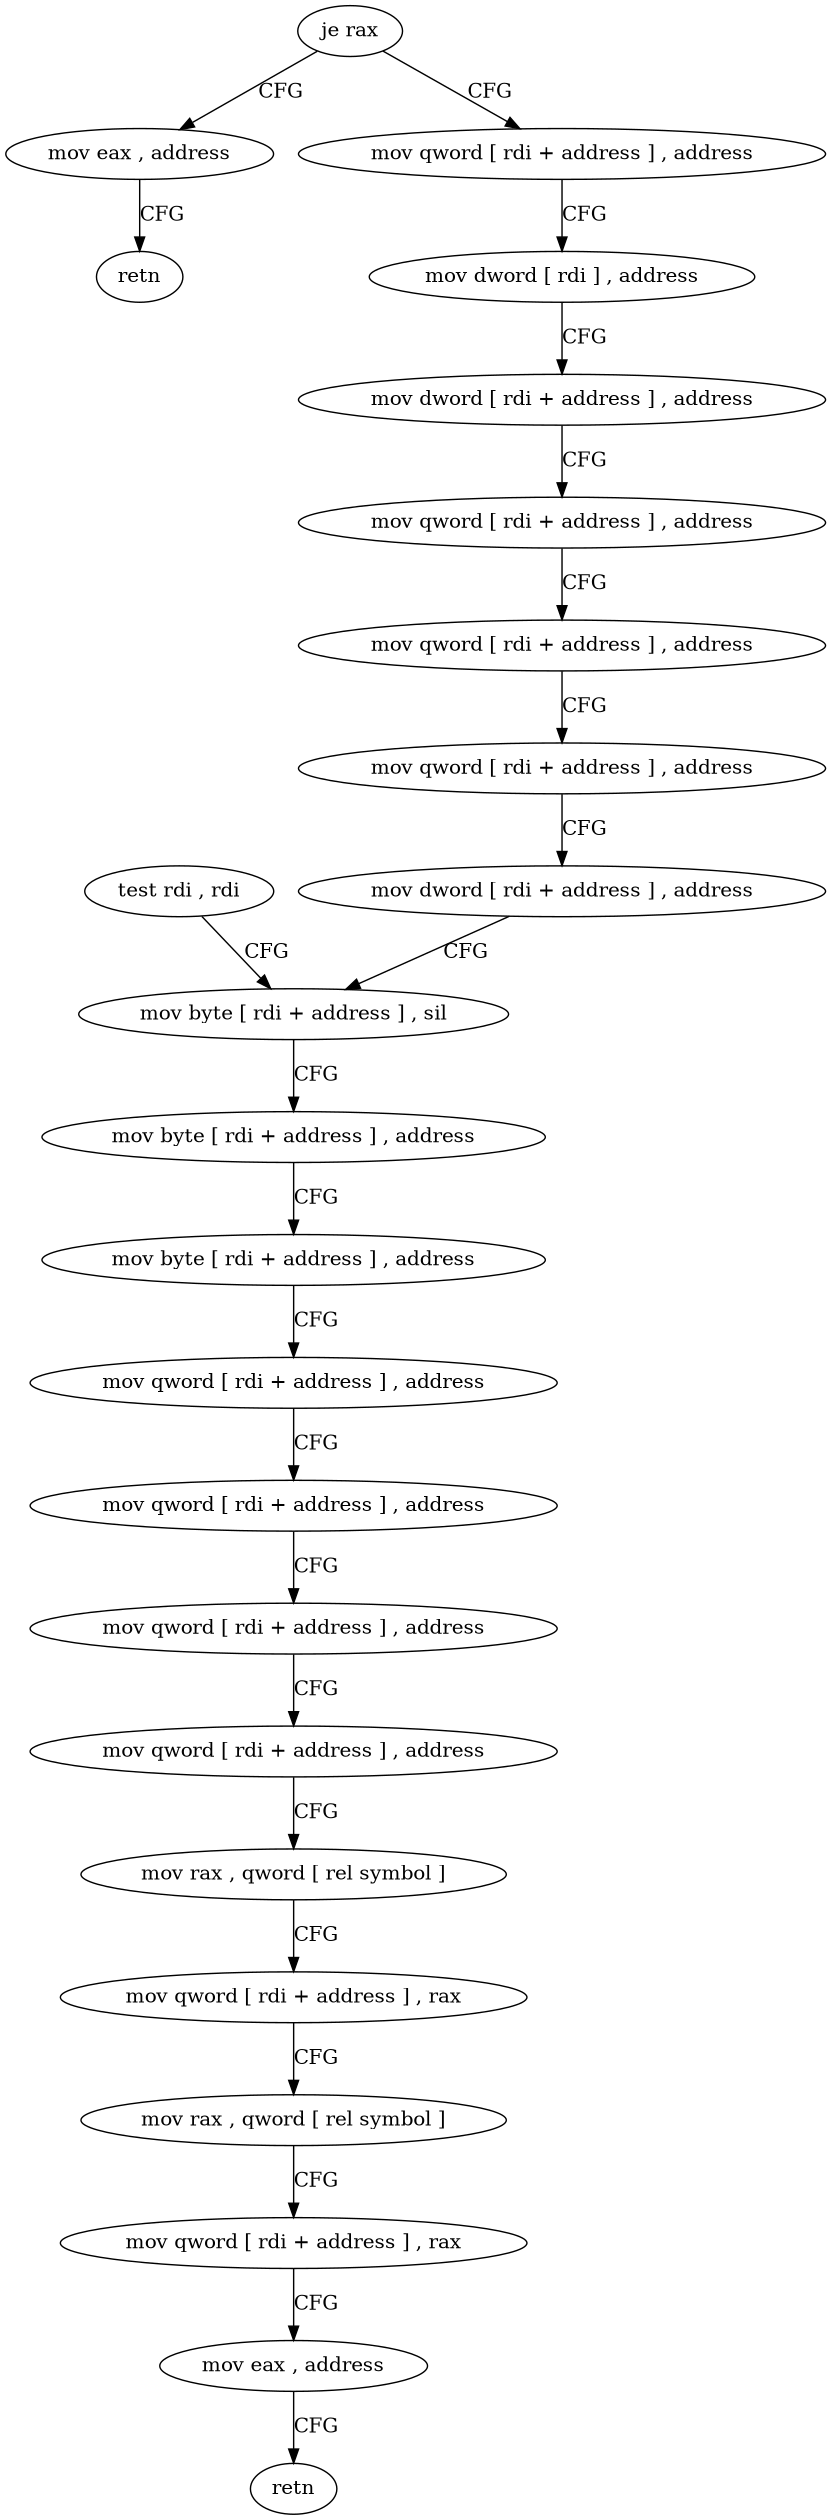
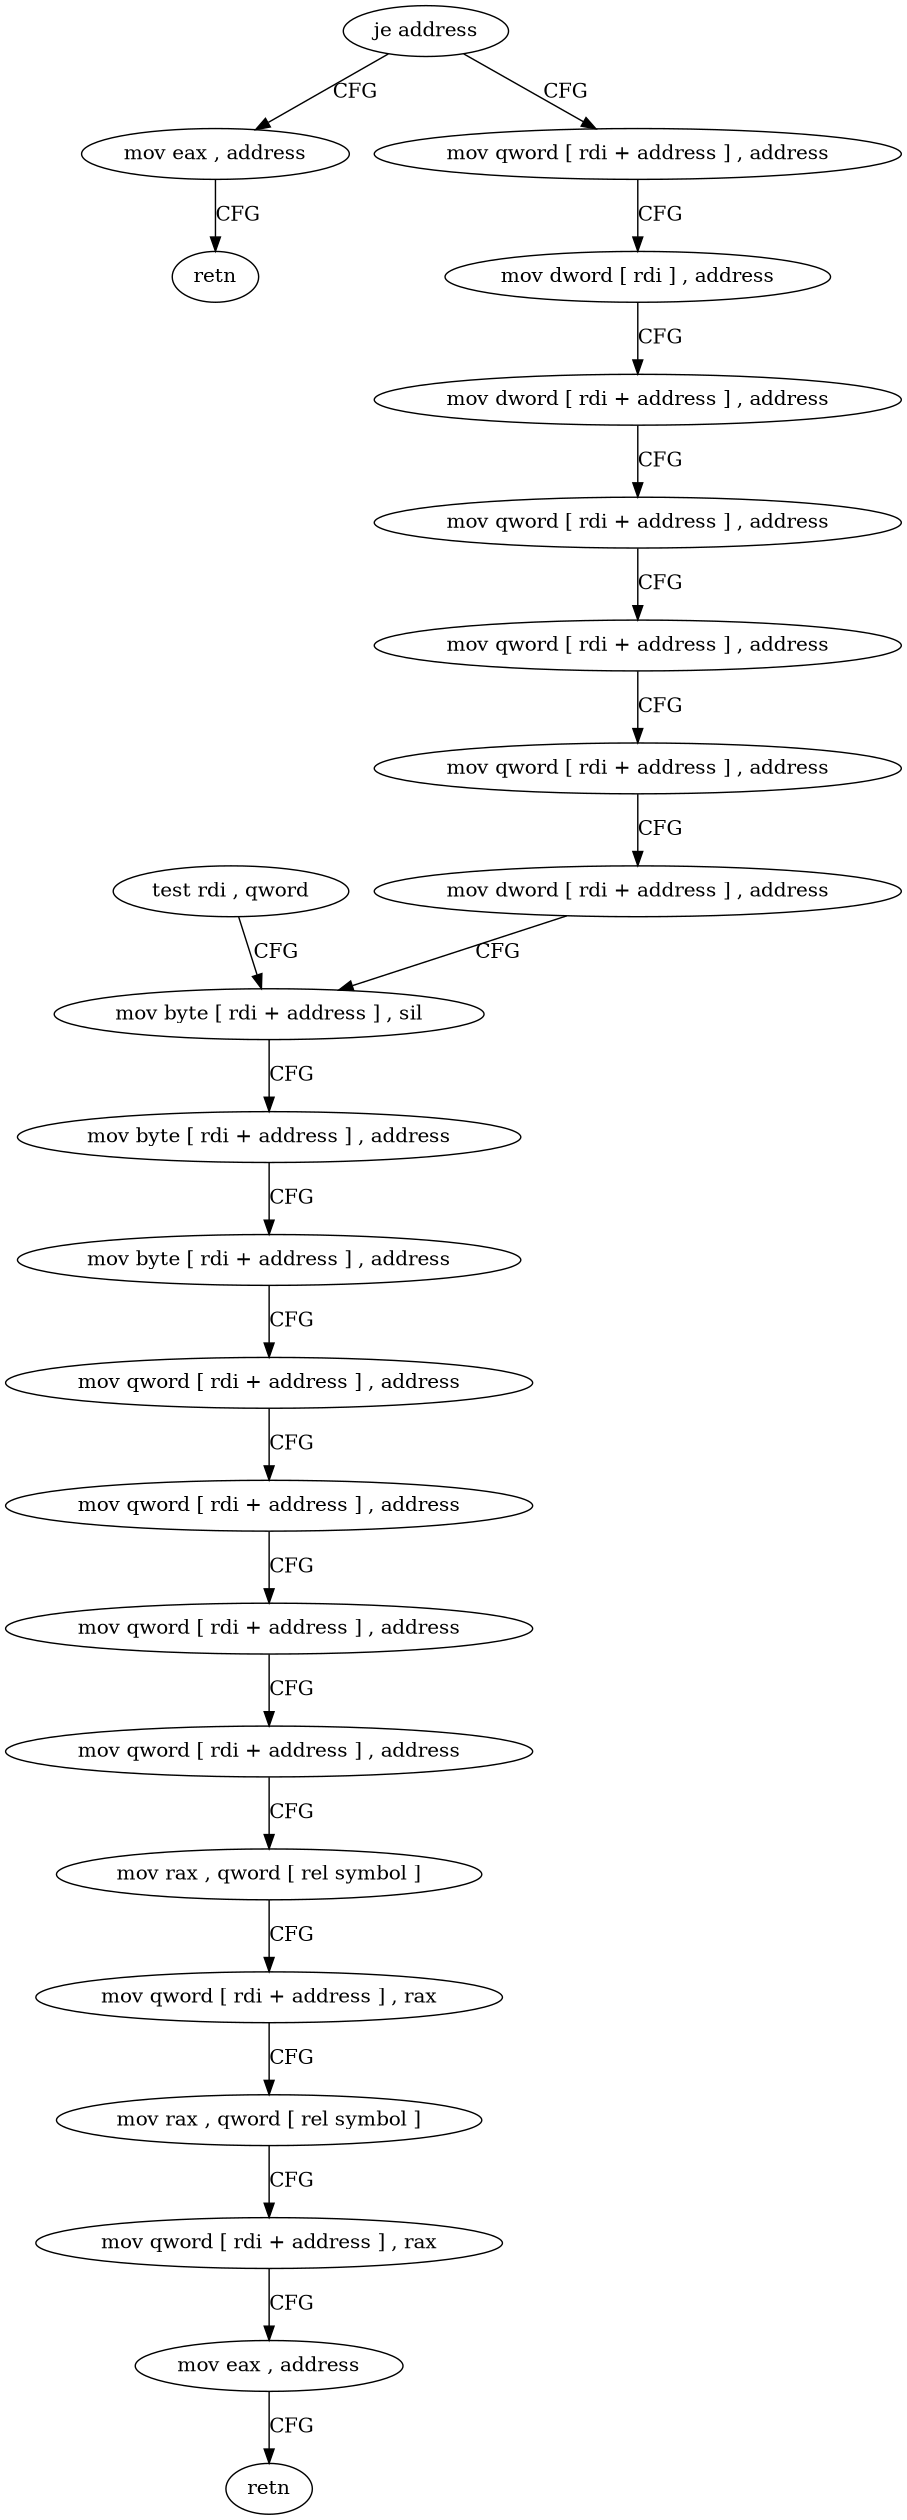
node "je rax": label "je rax" -> "je address"
node "test rdi , rdi": label "test rdi , rdi" -> "test rdi , qword"
